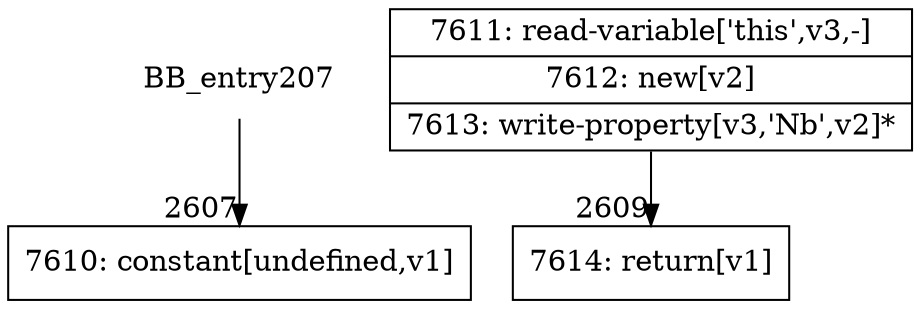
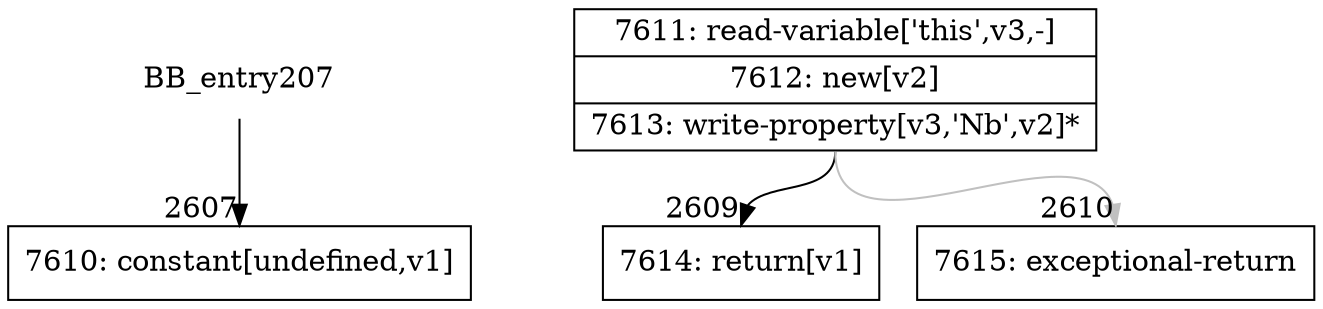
node "7615: exceptional-return": added
